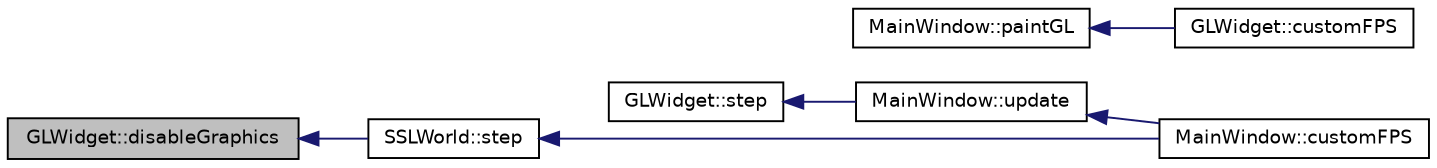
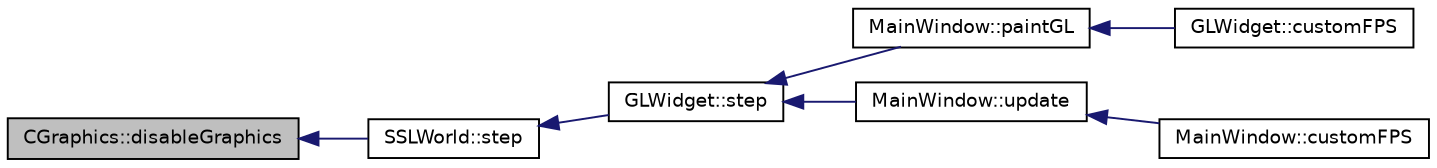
edge "MainWindow::paintGL" -> "GLWidget::step": added
node "GLWidget::disableGraphics": label "GLWidget::disableGraphics" -> "CGraphics::disableGraphics"
edge "MainWindow::customFPS" -> "SSLWorld::step": now "GLWidget::step" -> "SSLWorld::step"
